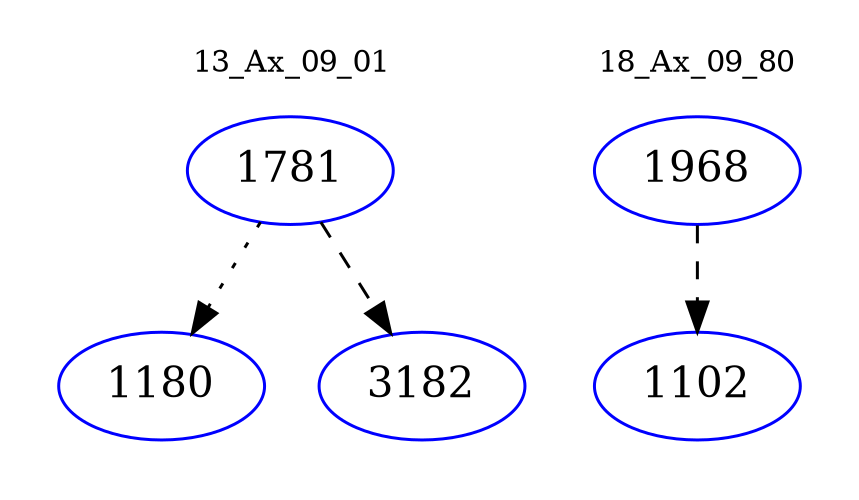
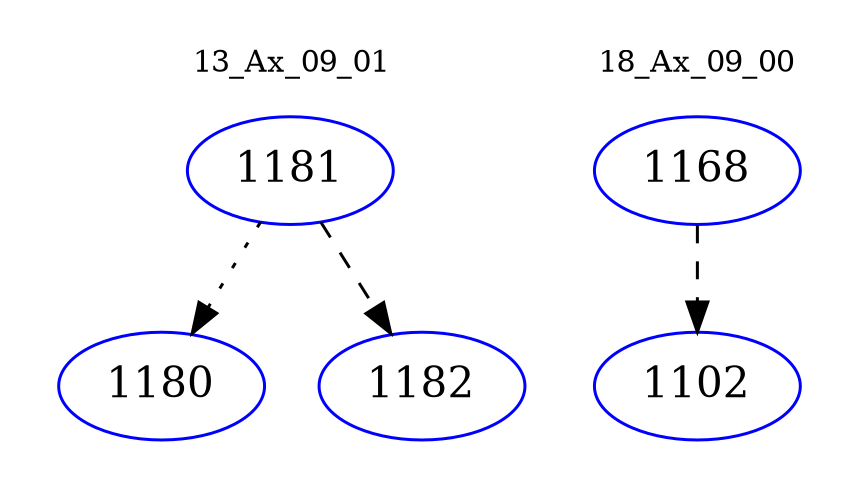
cluster "18_Ax_09_80": label "18_Ax_09_80" -> "18_Ax_09_00"
node "1781": label "1781" -> "1181"
node "1968": label "1968" -> "1168"
node "3182": label "3182" -> "1182"
